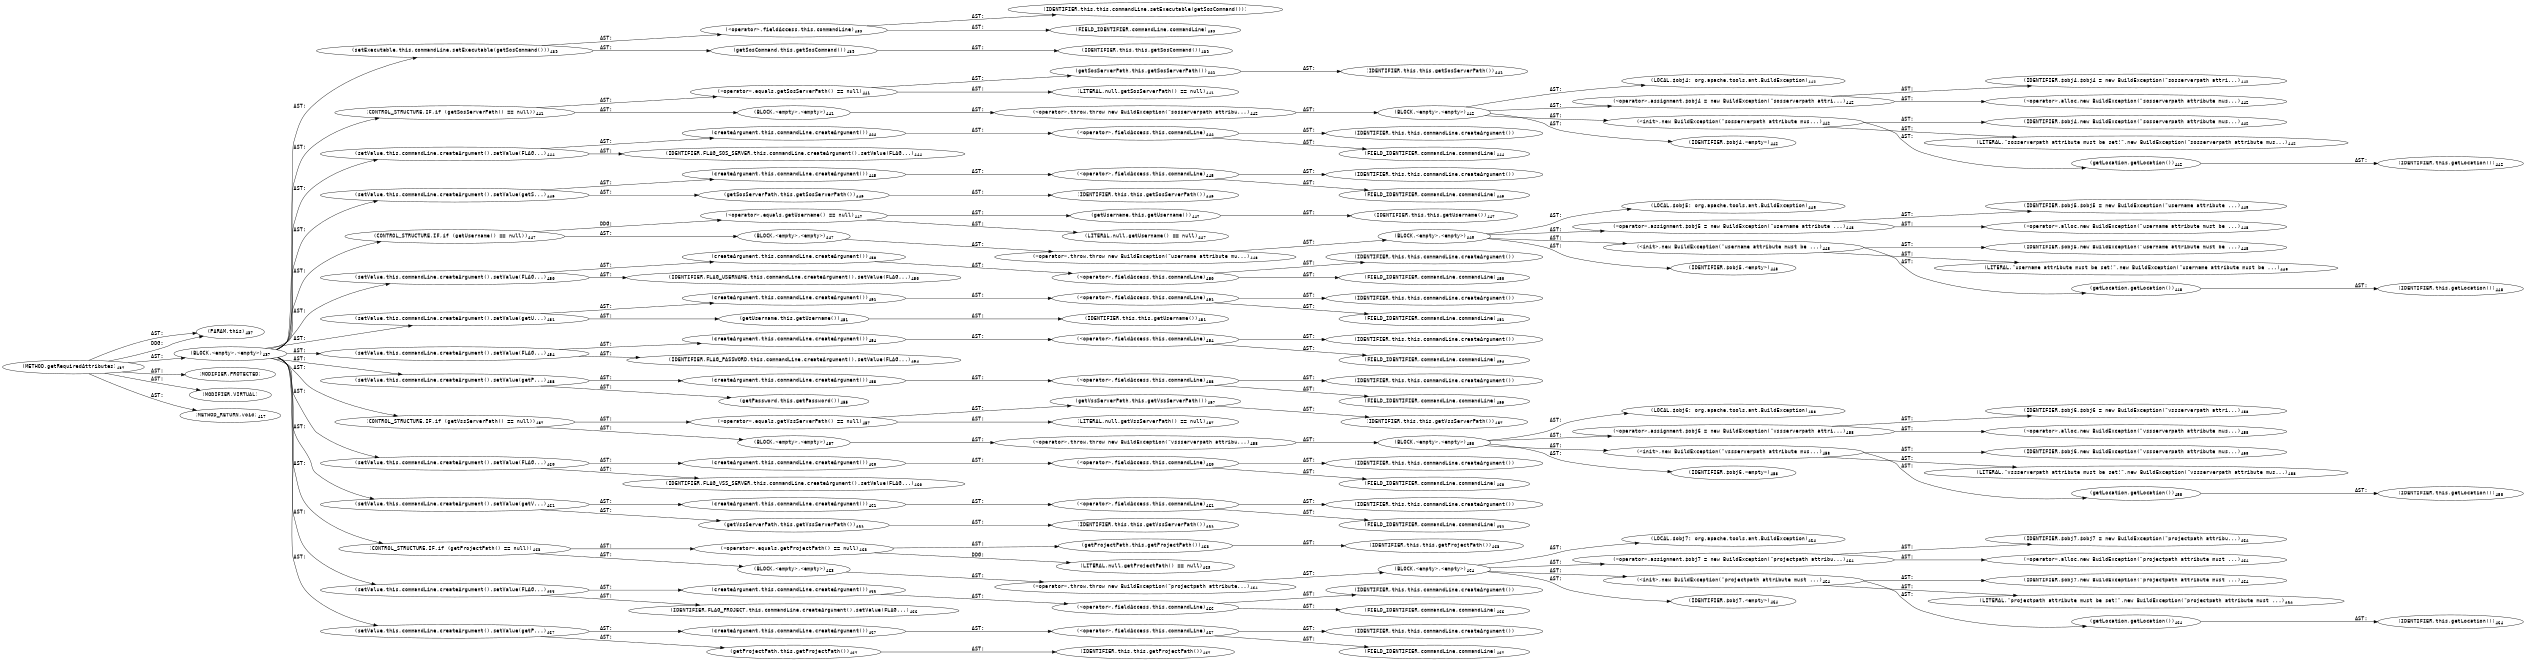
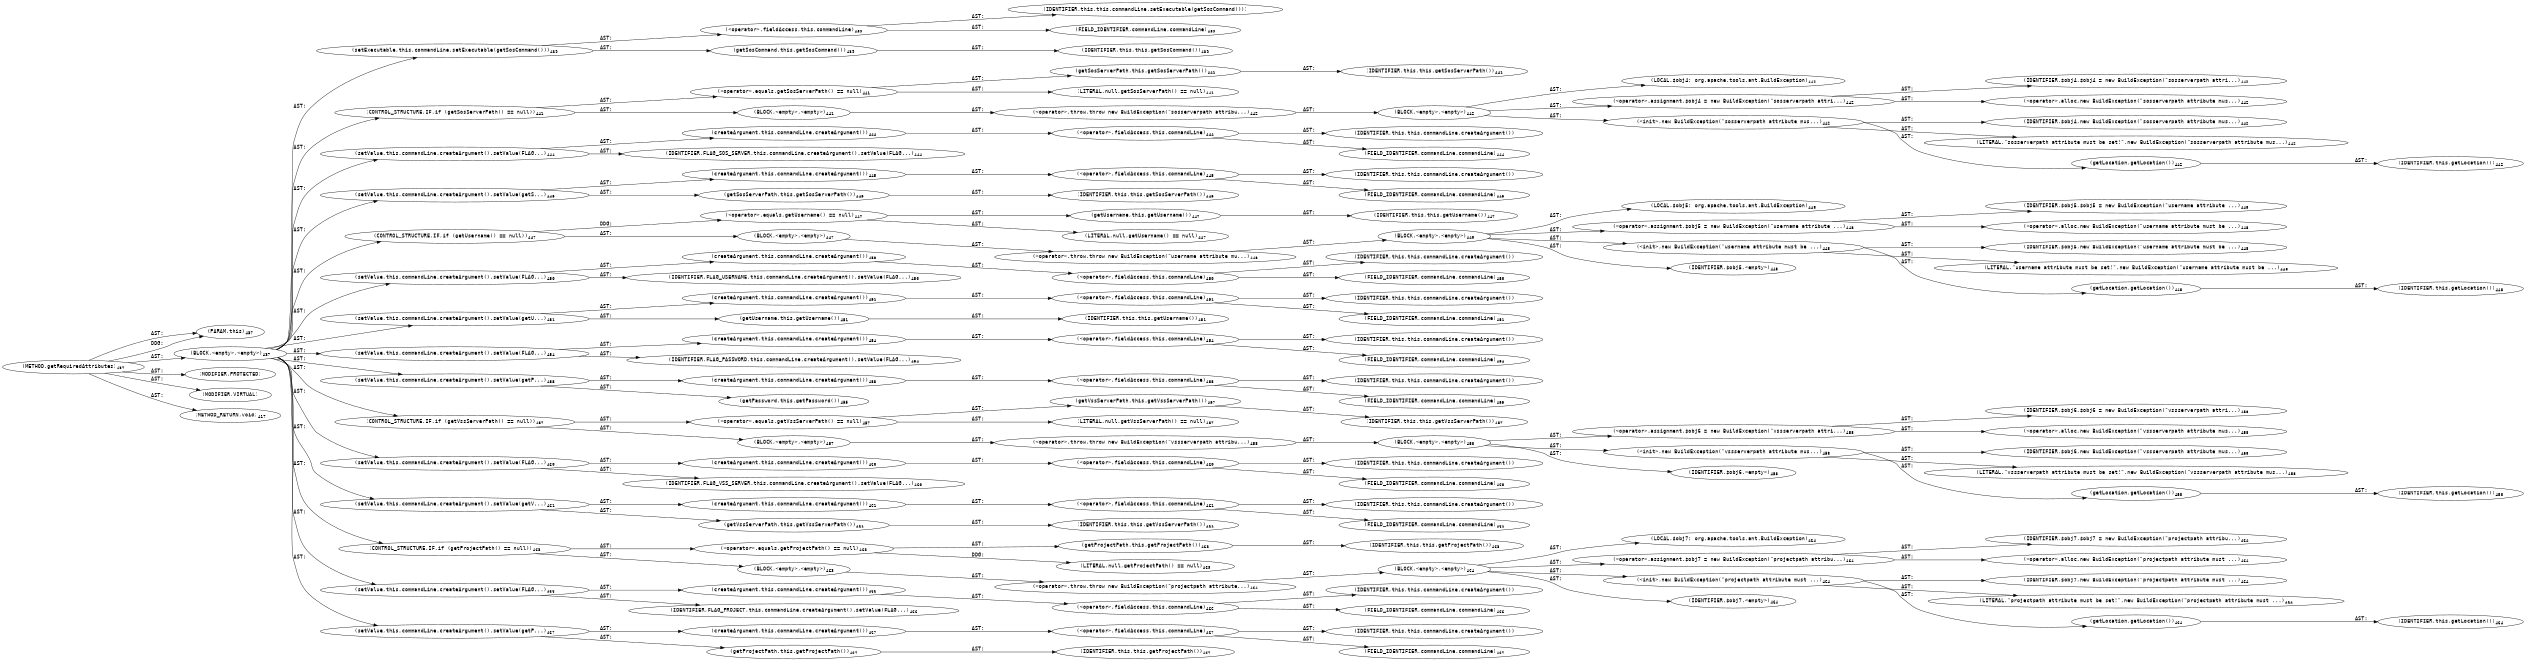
node "(IDENTIFIER,$obj4,<empty>)": removed
node "(LOCAL,$obj6: org.apache.tools.ant.BuildException)": removed
